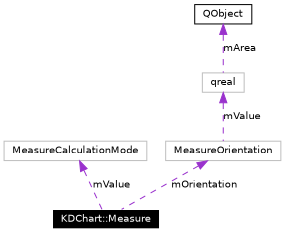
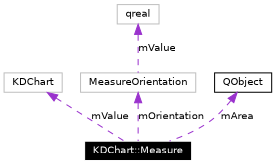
edge "qreal" -> "QObject": now "KDChart::Measure" -> "QObject"
node "MeasureCalculationMode": label "MeasureCalculationMode" -> "KDChart"
